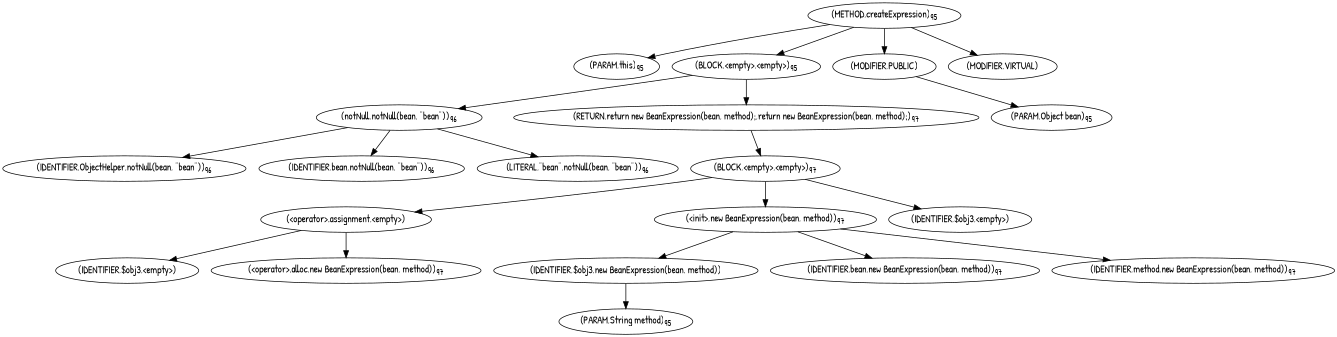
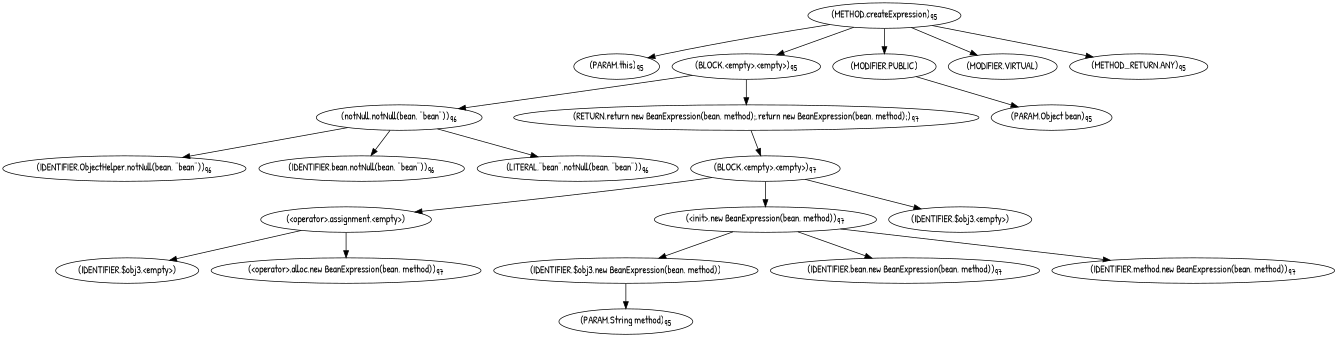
node "(METHOD_RETURN,ANY)": added
